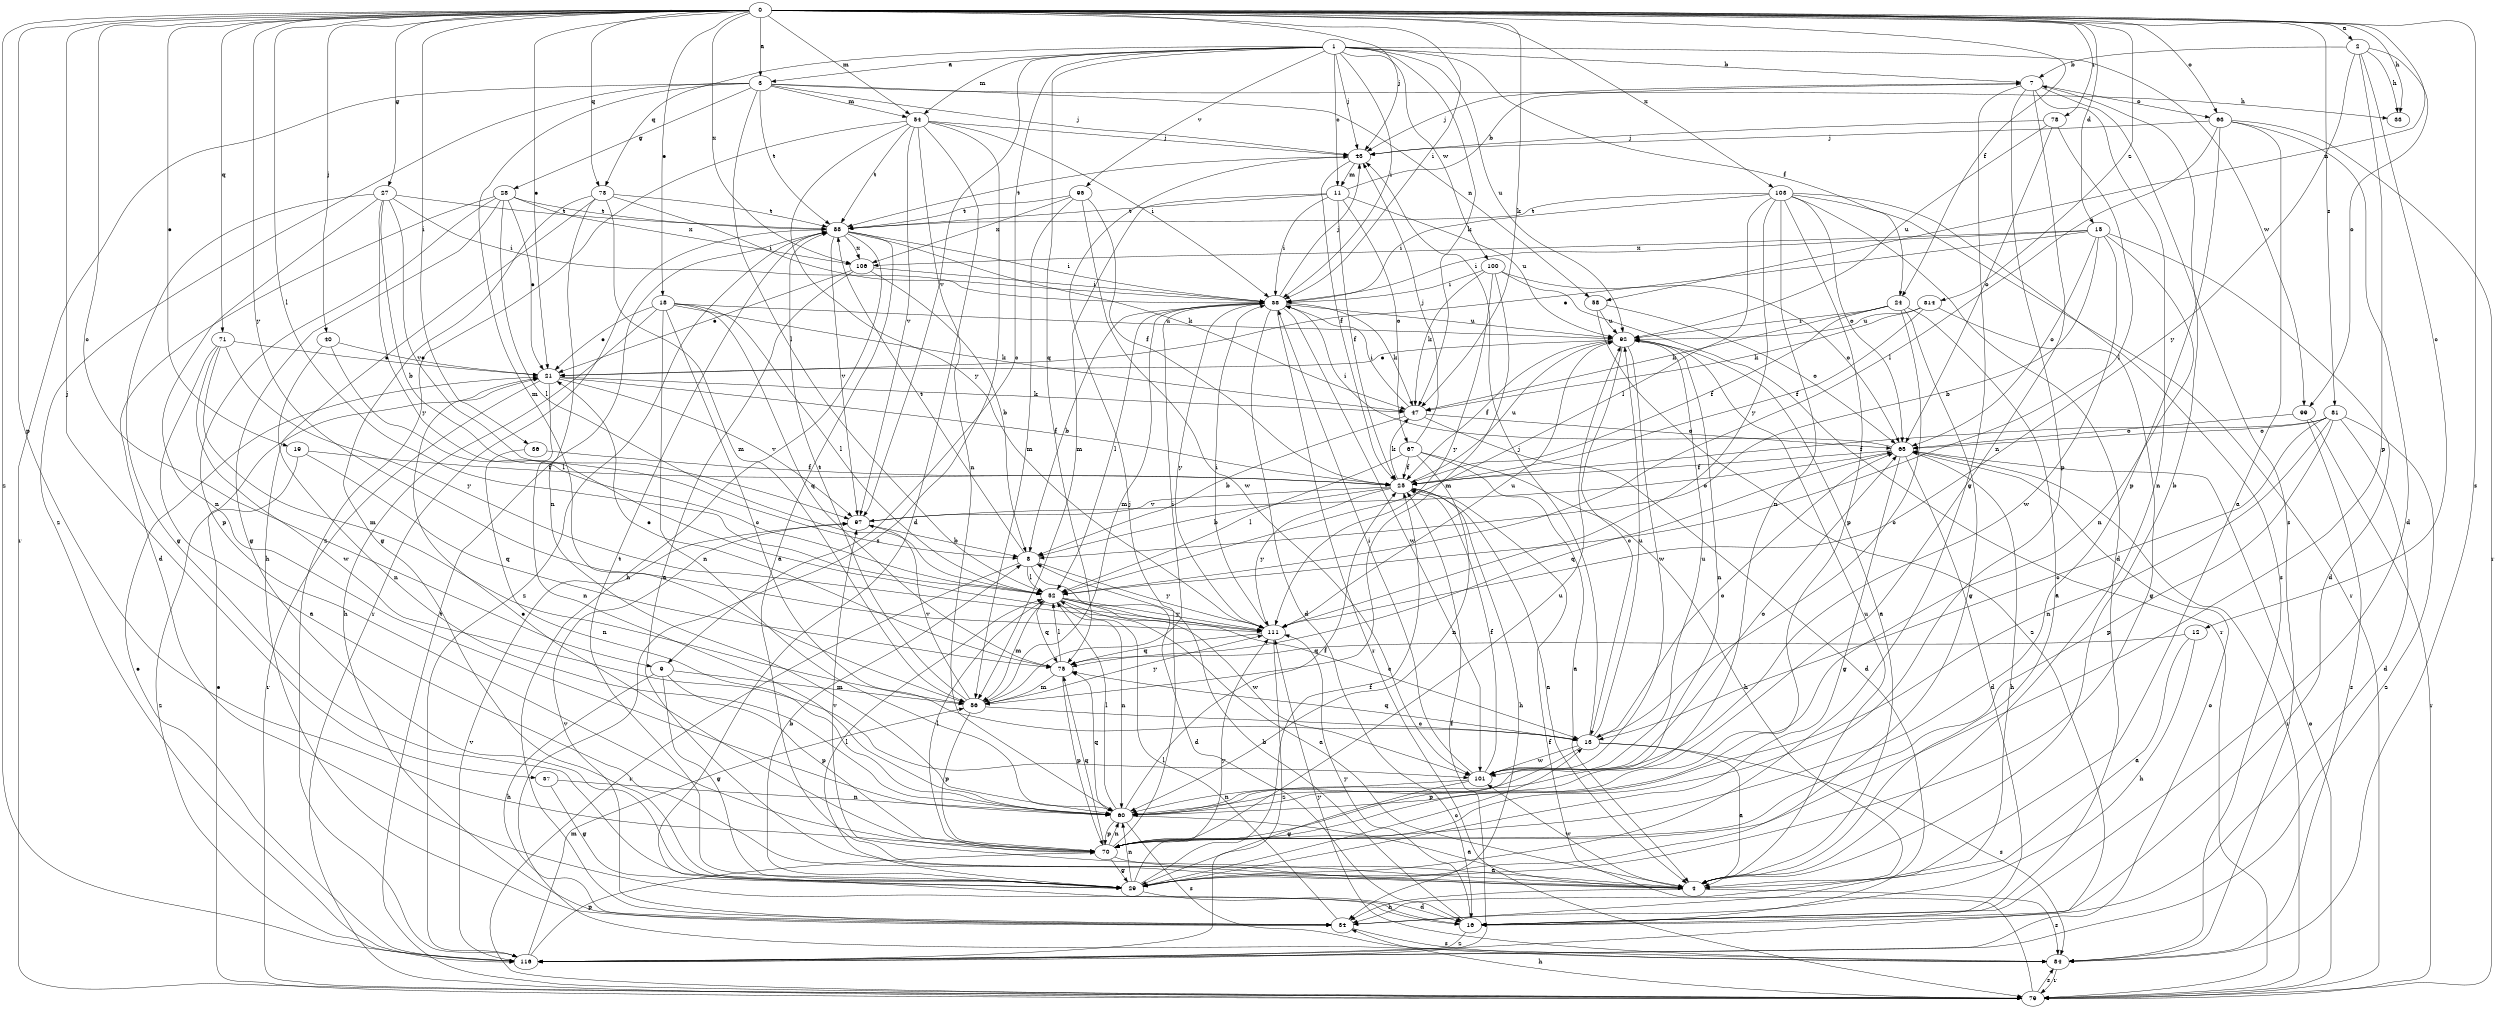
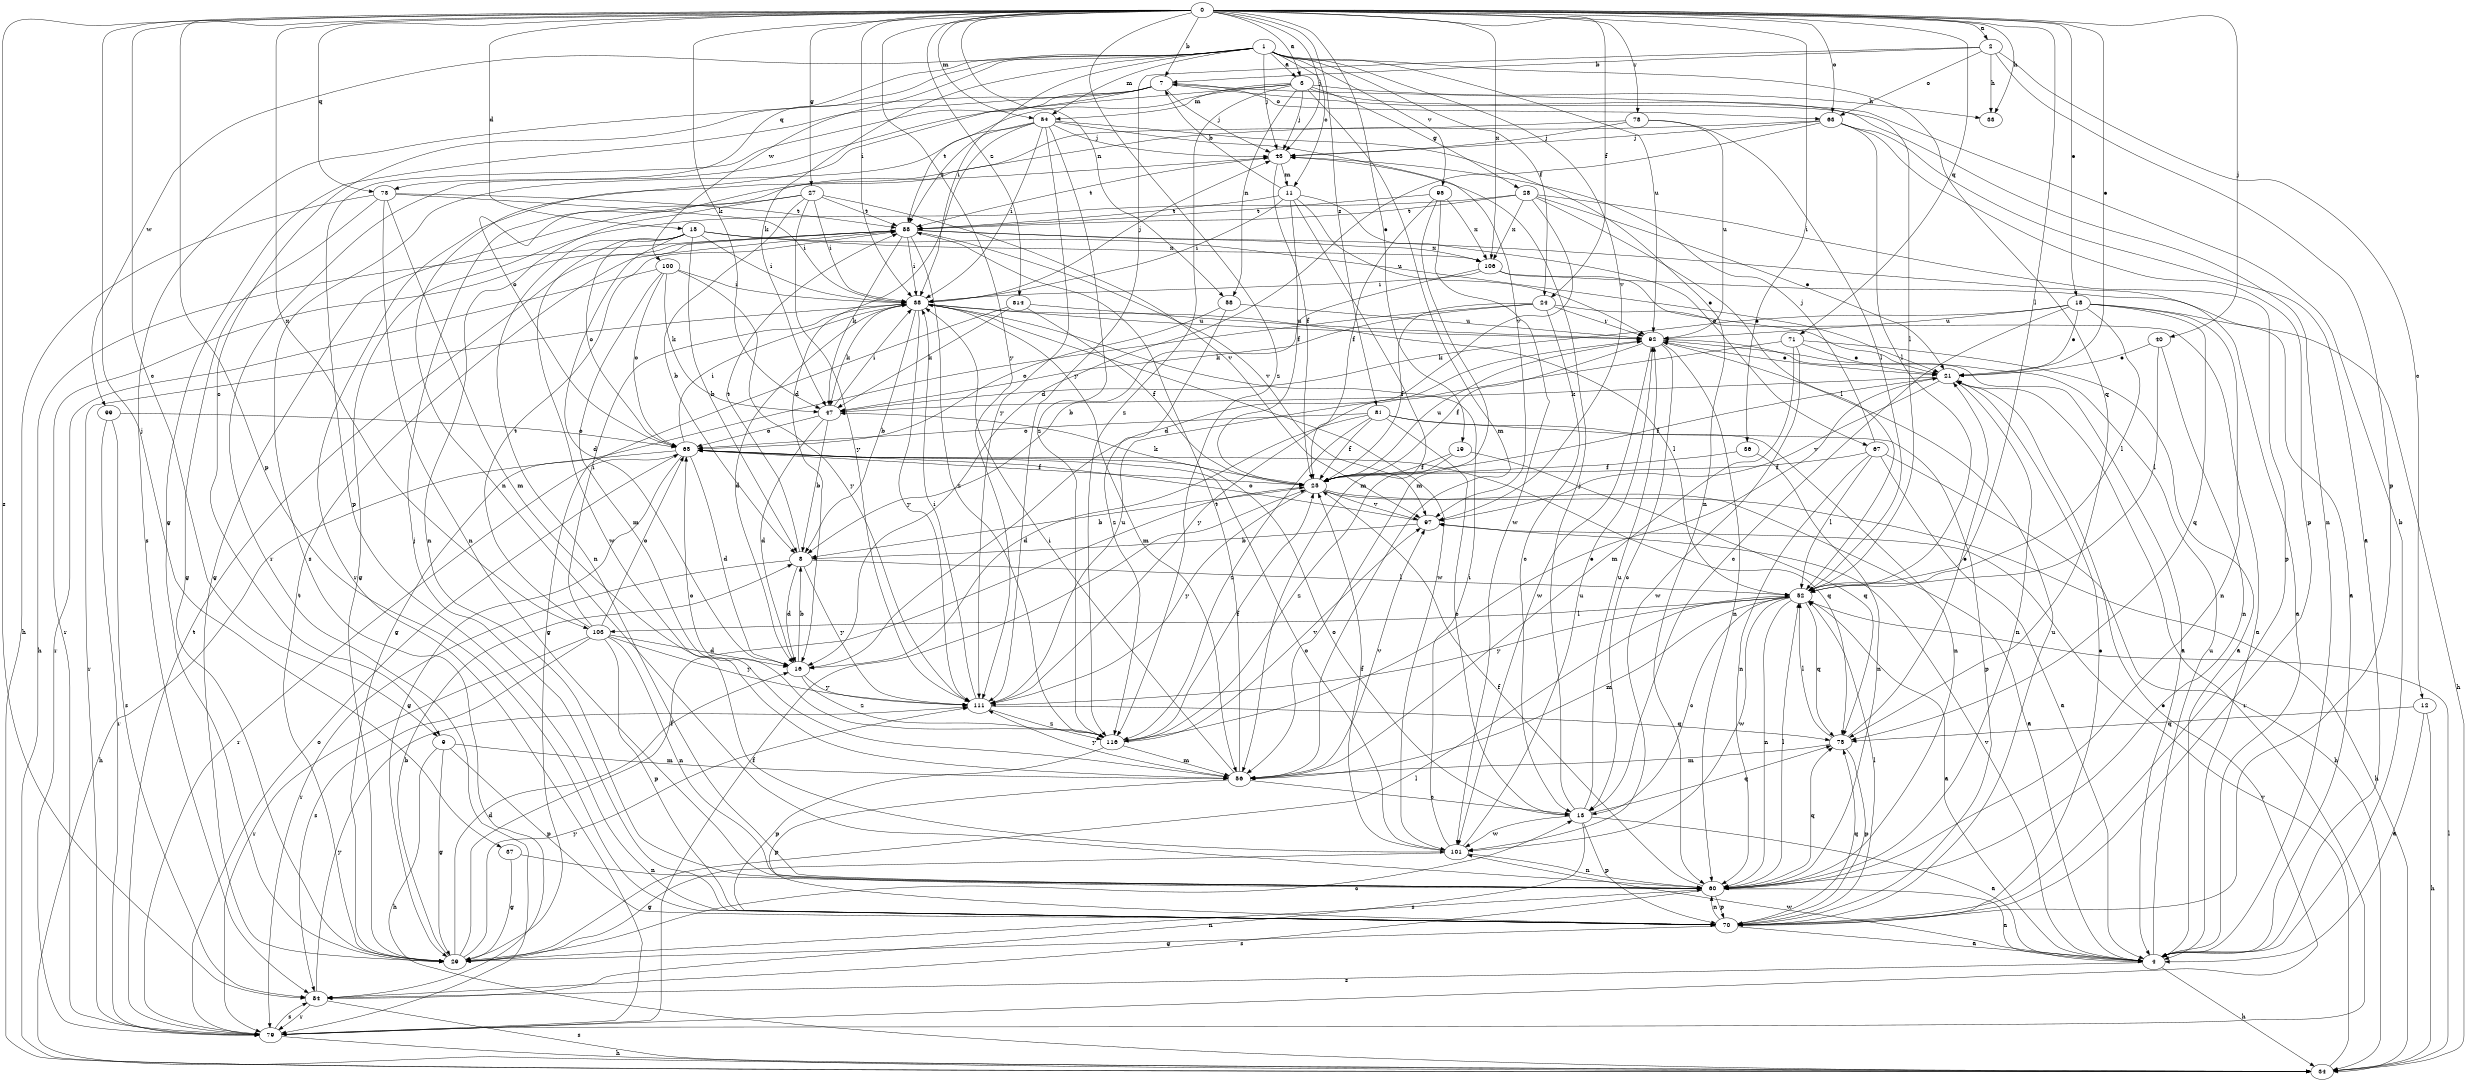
edge "1" -> "7": now "0" -> "7"
edge "2" -> "99": now "2" -> "63"
edge "103" -> "52": reversed
edge "34" -> "84": reversed
